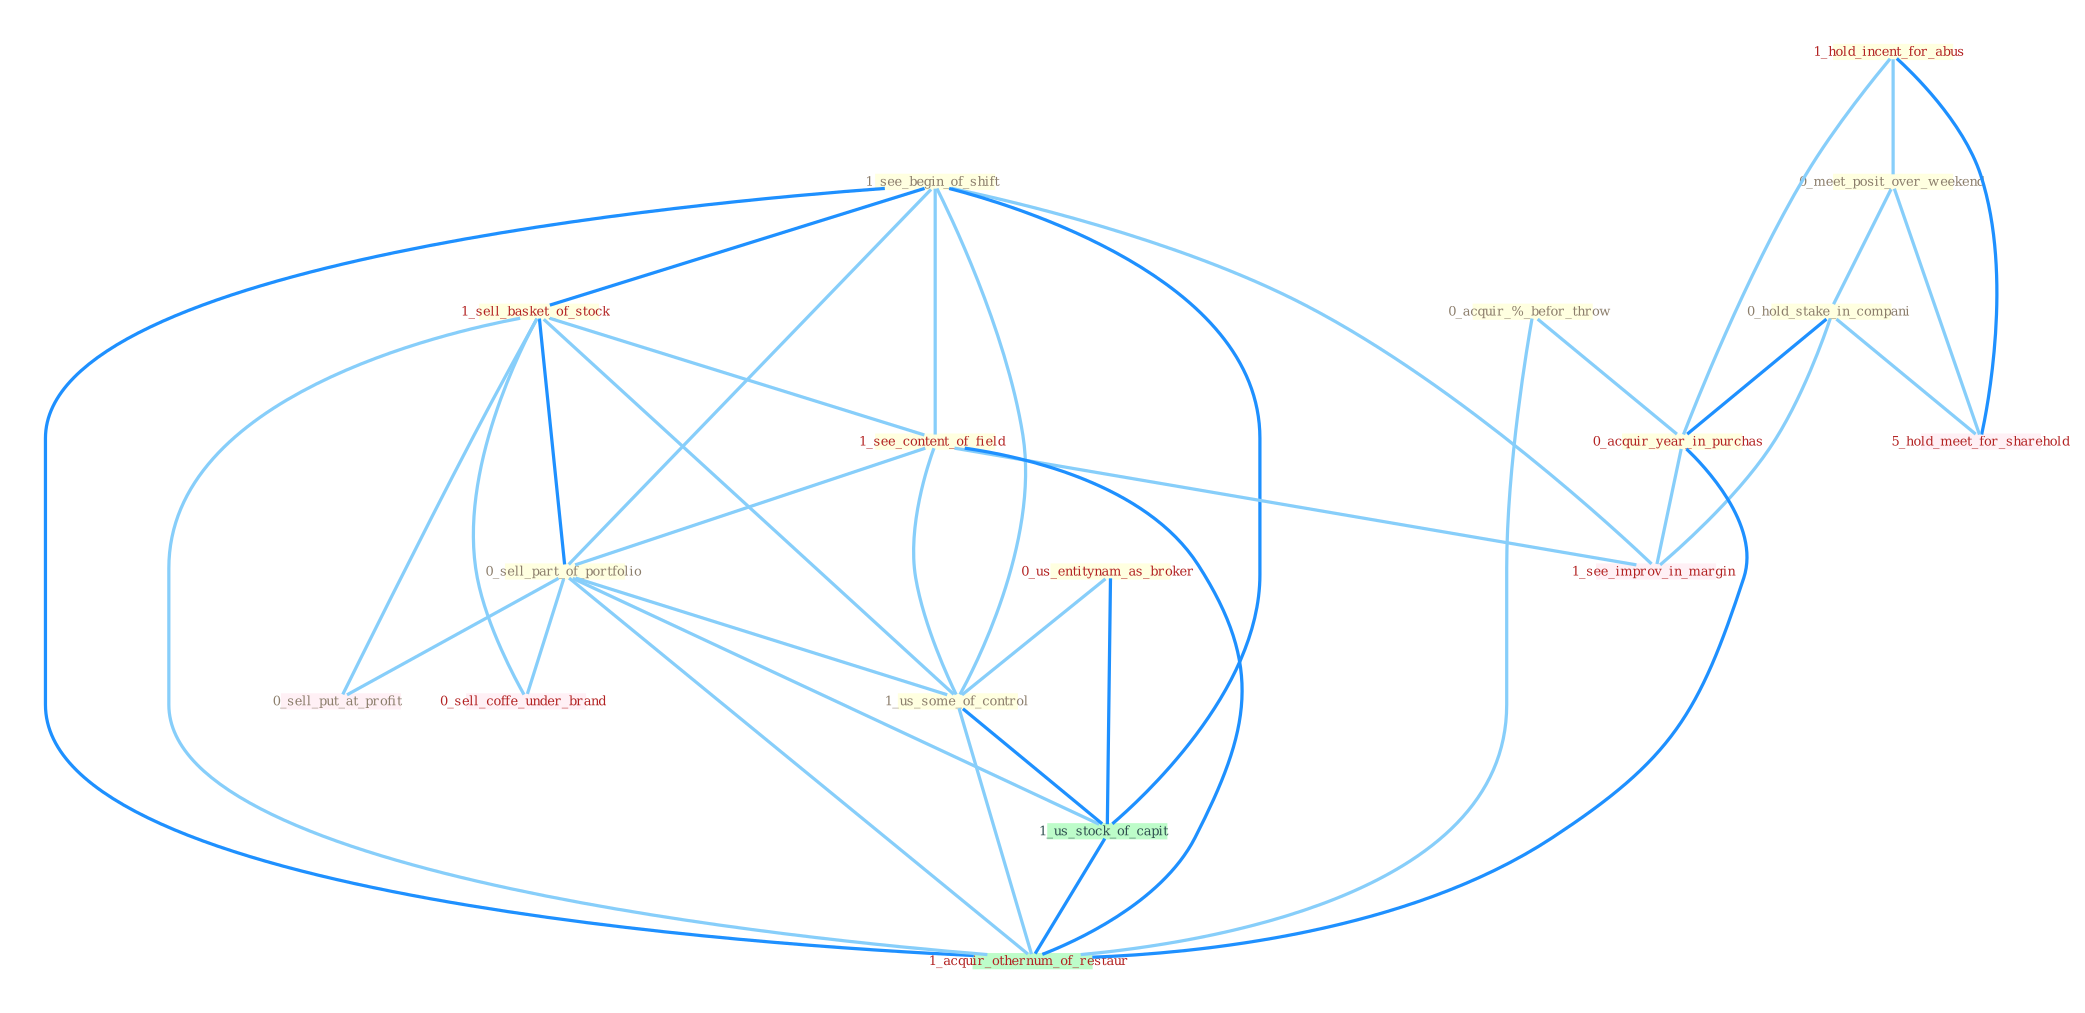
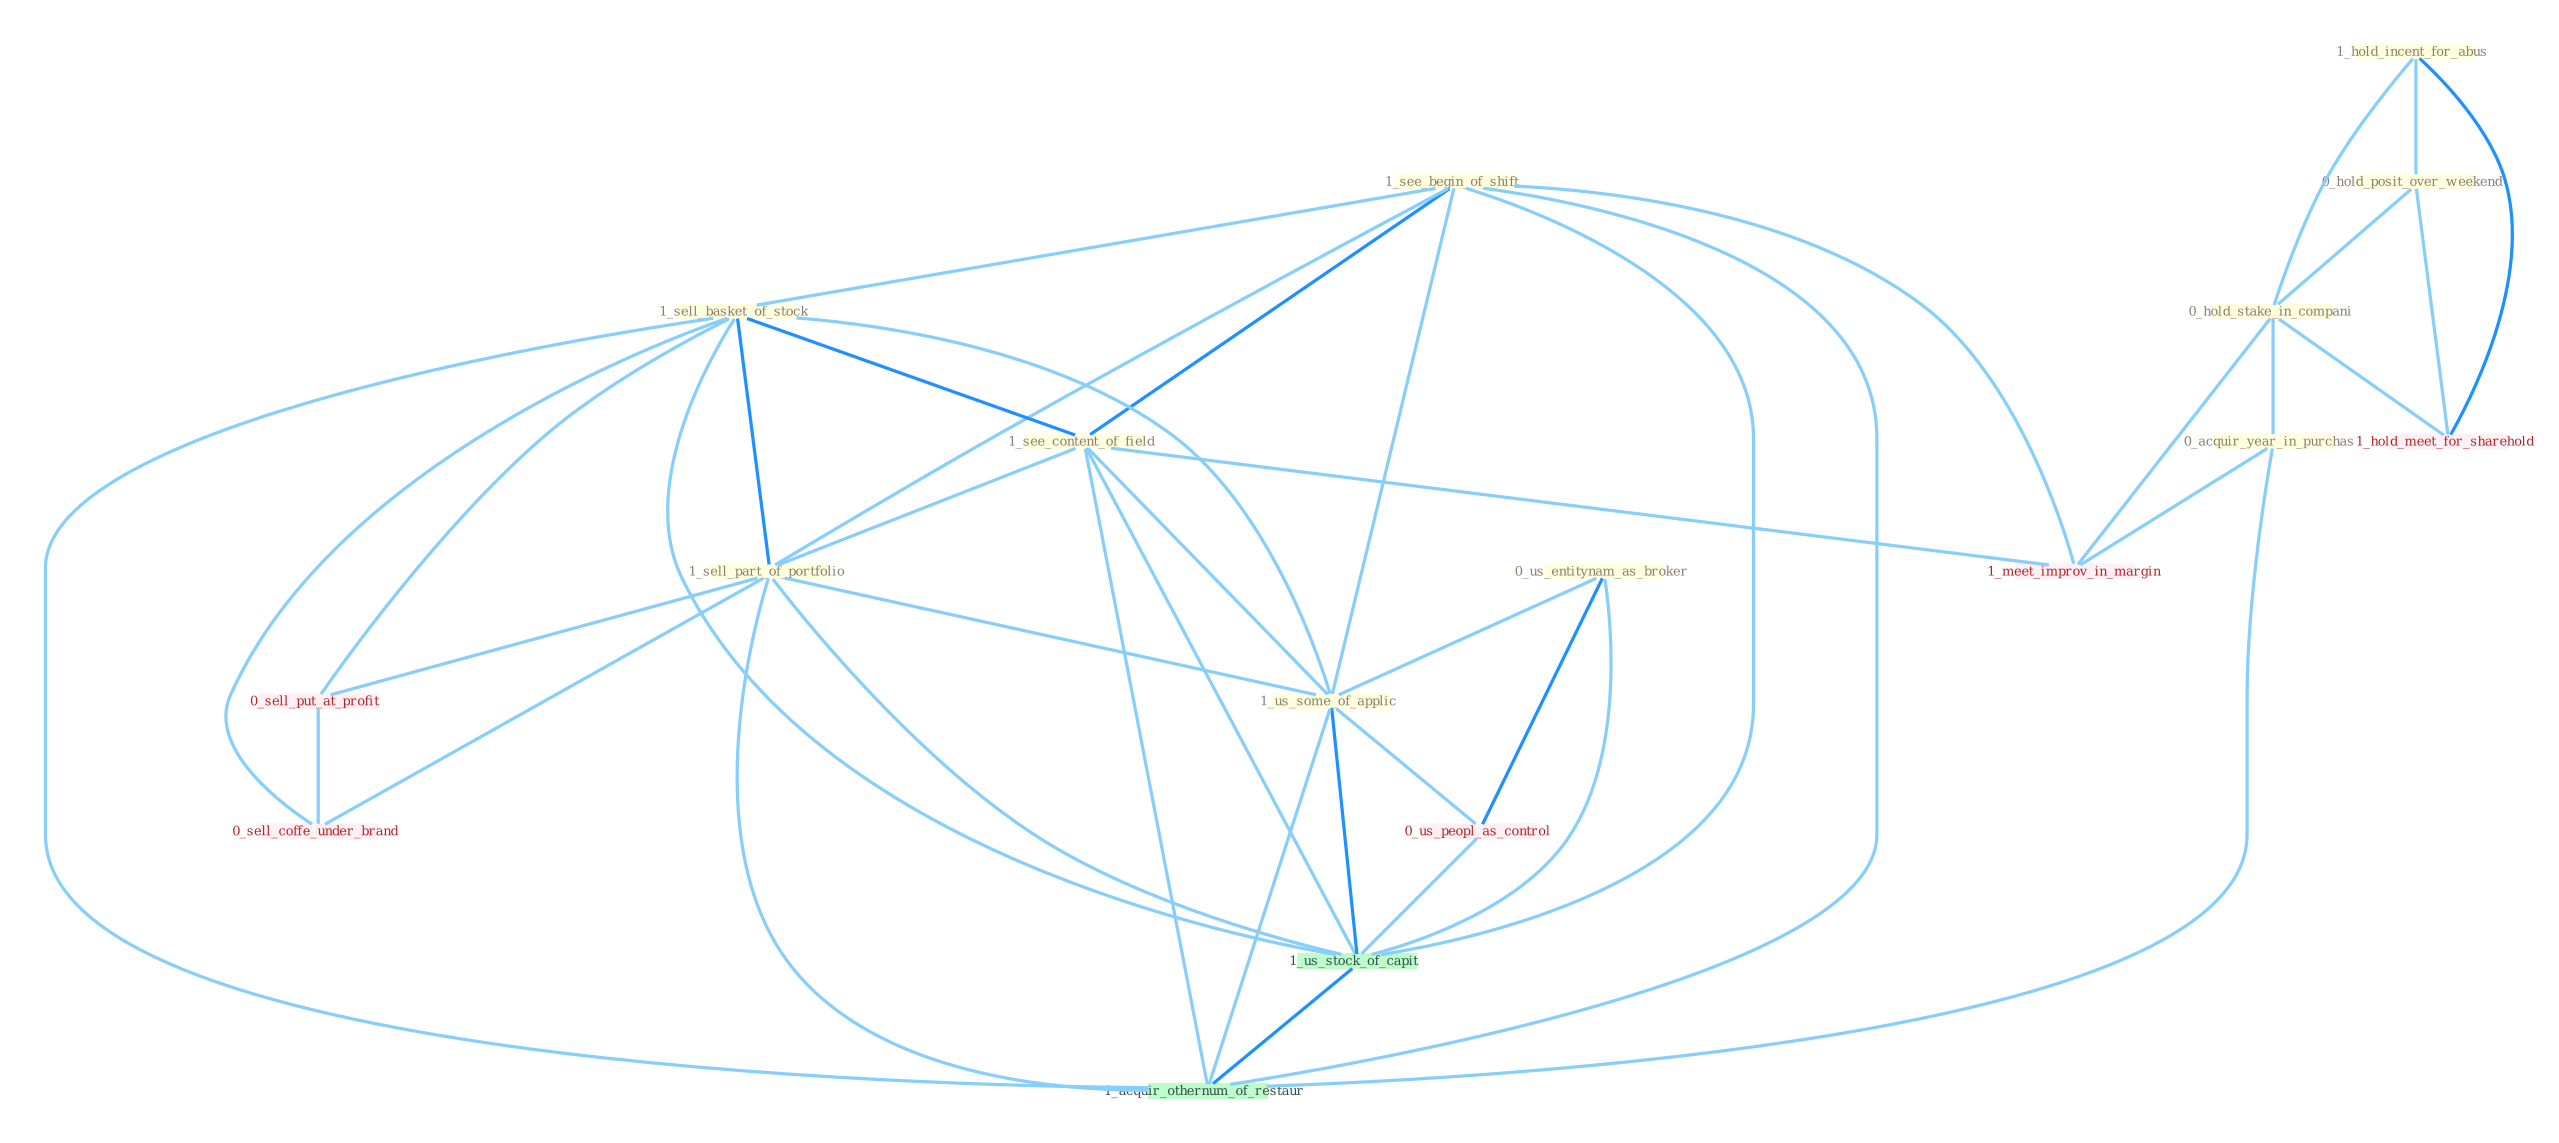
node "1_hold_incent_for_abus": fontcolor #b22222 -> #8b7d6b
node "0_meet_posit_over_weekend": label "0_meet_posit_over_weekend" -> "0_hold_posit_over_weekend"
edge "1_hold_incent_for_abus" -- "0_acquir_year_in_purchas": now "1_hold_incent_for_abus" -- "0_hold_stake_in_compani"
edge "1_see_begin_of_shift" -- "1_sell_basket_of_stock": color #1e90ff -> #87cefa
node "1_sell_basket_of_stock": fontcolor #b22222 -> #8b7d6b
edge "1_see_begin_of_shift" -- "1_see_content_of_field": color #87cefa -> #1e90ff
node "0_acquir_%_befor_throw": removed
edge "1_sell_basket_of_stock" -- "1_see_content_of_field": color #87cefa -> #1e90ff
edge "0_hold_stake_in_compani" -- "0_acquir_year_in_purchas": color #1e90ff -> #87cefa
node "1_see_content_of_field": fontcolor #b22222 -> #8b7d6b
node "0_acquir_year_in_purchas": fontcolor #b22222 -> #8b7d6b
node "5_hold_meet_for_sharehold": label "5_hold_meet_for_sharehold" -> "1_hold_meet_for_sharehold"
edge "1_see_begin_of_shift" -- "1_us_stock_of_capit": color #1e90ff -> #87cefa
node "0_sell_part_of_portfolio": label "0_sell_part_of_portfolio" -> "1_sell_part_of_portfolio"
node "0_us_entitynam_as_broker": fontcolor #b22222 -> #8b7d6b
node "1_see_improv_in_margin": label "1_see_improv_in_margin" -> "1_meet_improv_in_margin"
edge "1_see_begin_of_shift" -- "1_acquir_othernum_of_restaur": color #1e90ff -> #87cefa
edge "1_see_content_of_field" -- "1_acquir_othernum_of_restaur": color #1e90ff -> #87cefa
node "0_sell_put_at_profit": fontcolor #8b7d6b -> #b22222
node "1_us_some_of_control": label "1_us_some_of_control" -> "1_us_some_of_applic"
edge "0_us_entitynam_as_broker" -- "1_us_stock_of_capit": color #1e90ff -> #87cefa
edge "1_see_content_of_field" -- "1_us_stock_of_capit": added
edge "1_sell_basket_of_stock" -- "1_us_stock_of_capit": added
edge "0_sell_put_at_profit" -- "0_sell_coffe_under_brand": added
node "0_us_peopl_as_control": added
edge "0_acquir_year_in_purchas" -- "1_acquir_othernum_of_restaur": color #1e90ff -> #87cefa
node "1_acquir_othernum_of_restaur": fontcolor #b22222 -> #2f4f4f
